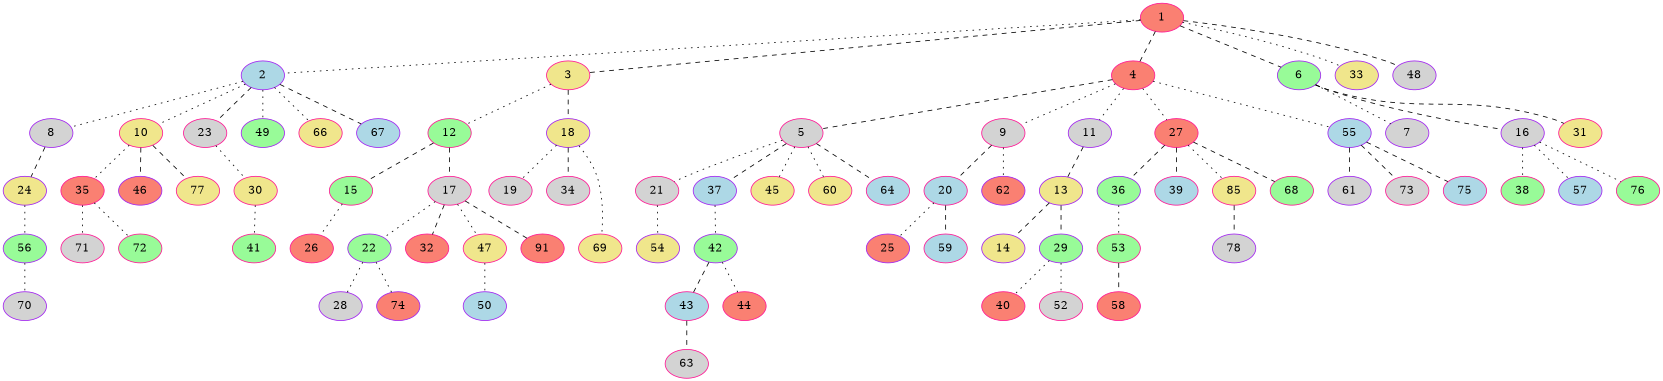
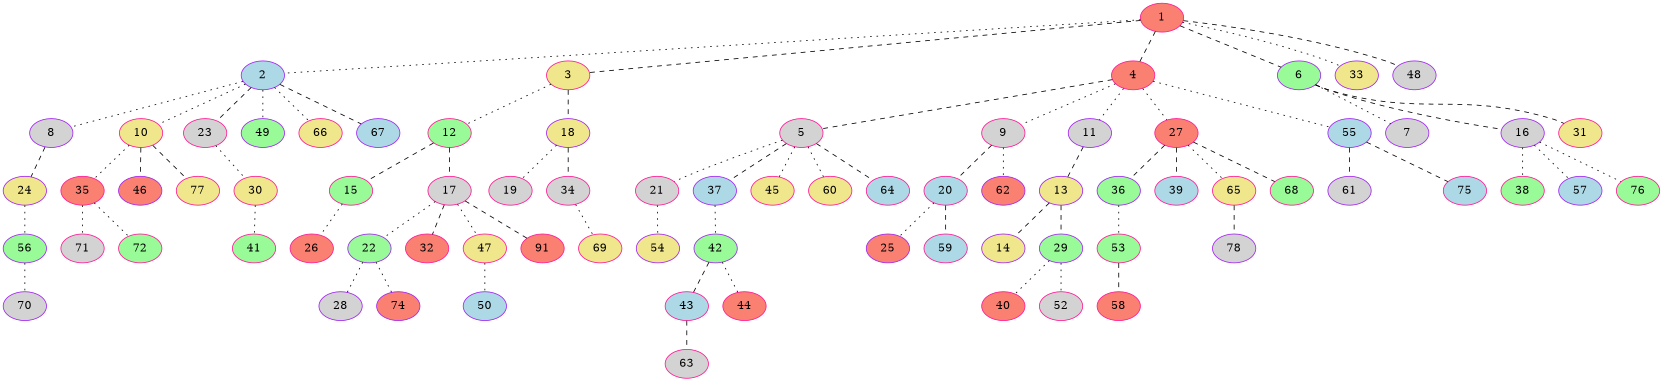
edge "18" -- "69": now "34" -- "69"
node "85": label "85" -> "65"
node "73": removed
